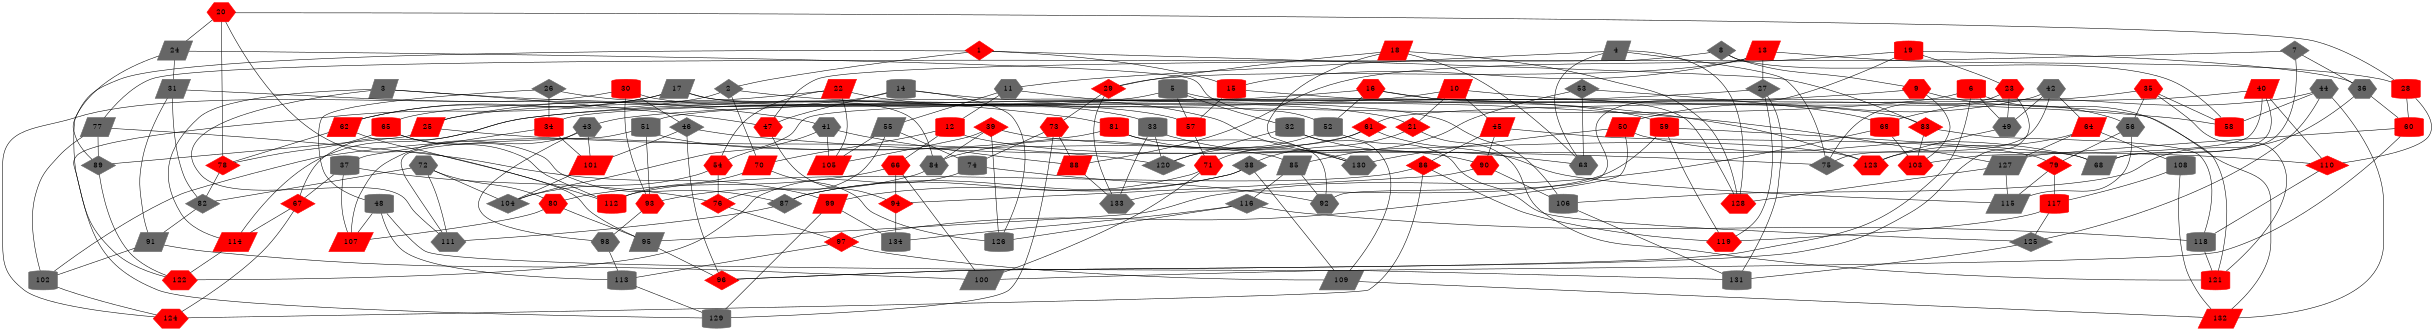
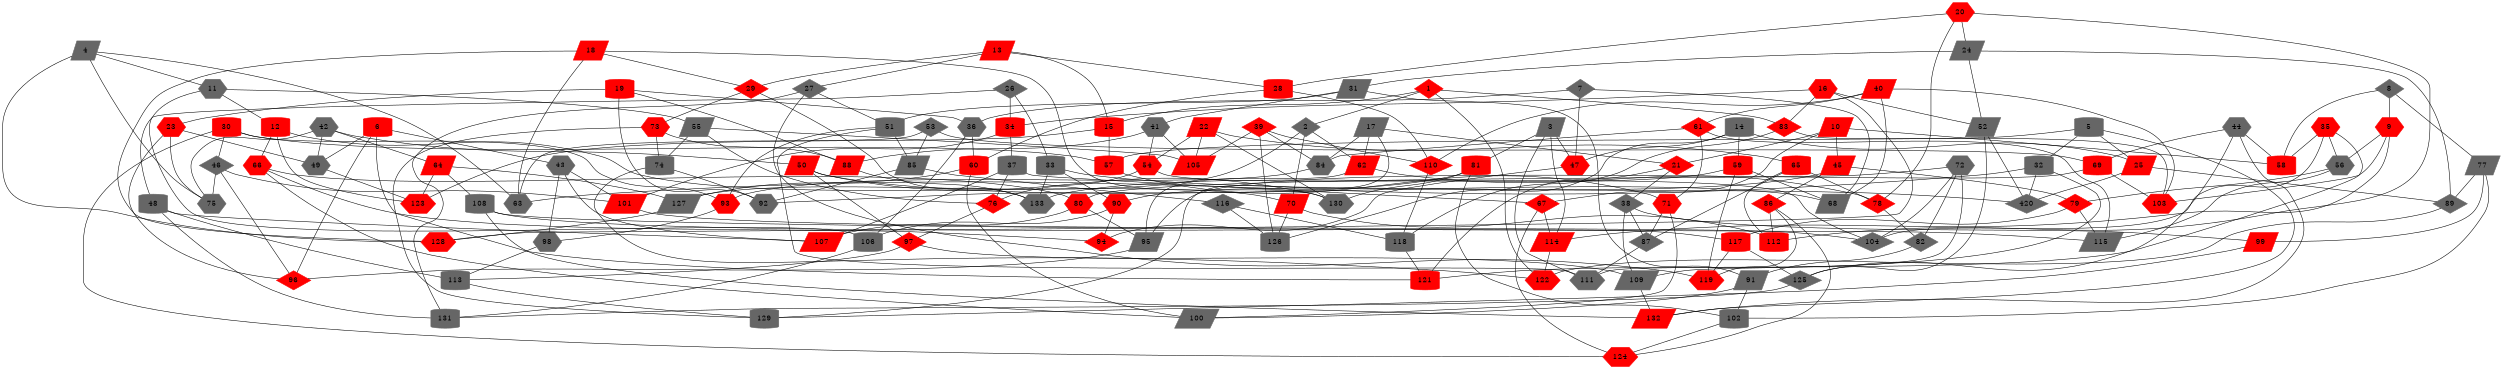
node "52": shape cylinder -> parallelogram
edge "31" -- "82": now "31" -- "51"
node "120": label "120" -> "420"
node "75": shape diamond -> hexagon
edge "127" -- "115": now "108" -- "115"
node "134": removed
